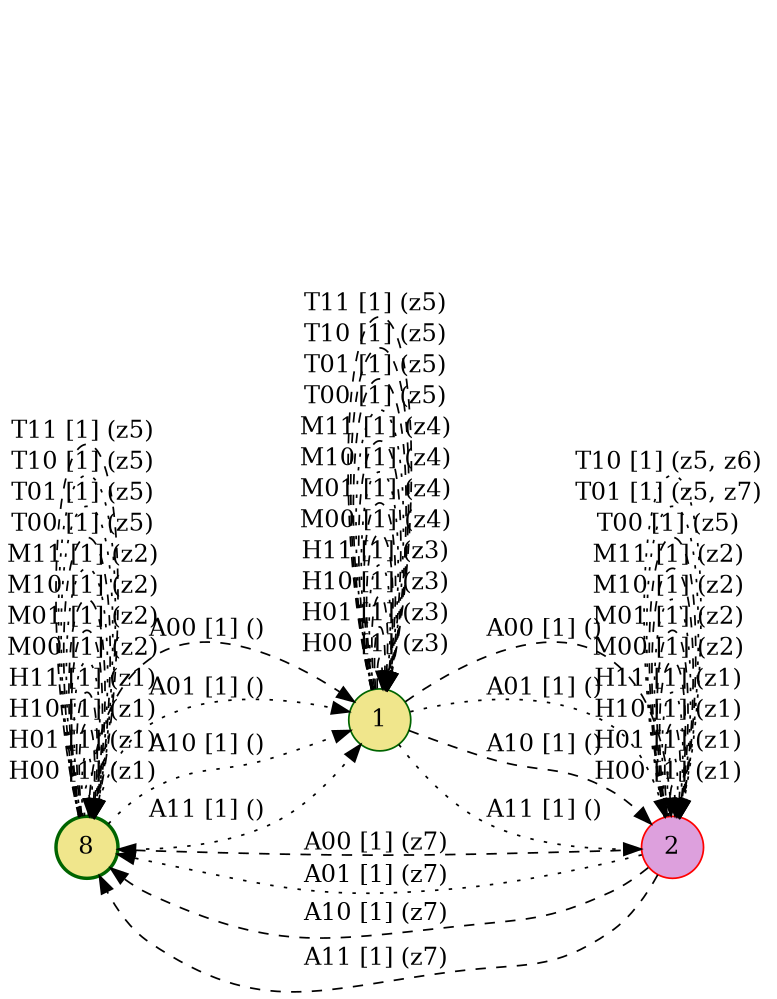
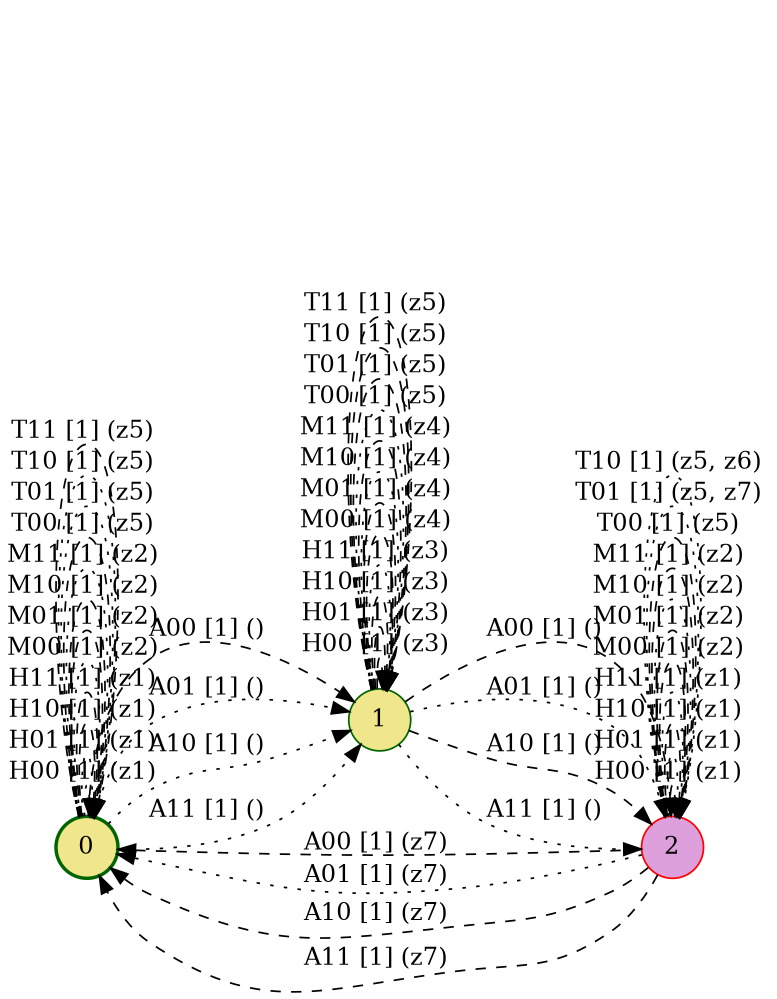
node "8": label "8" -> "0"
